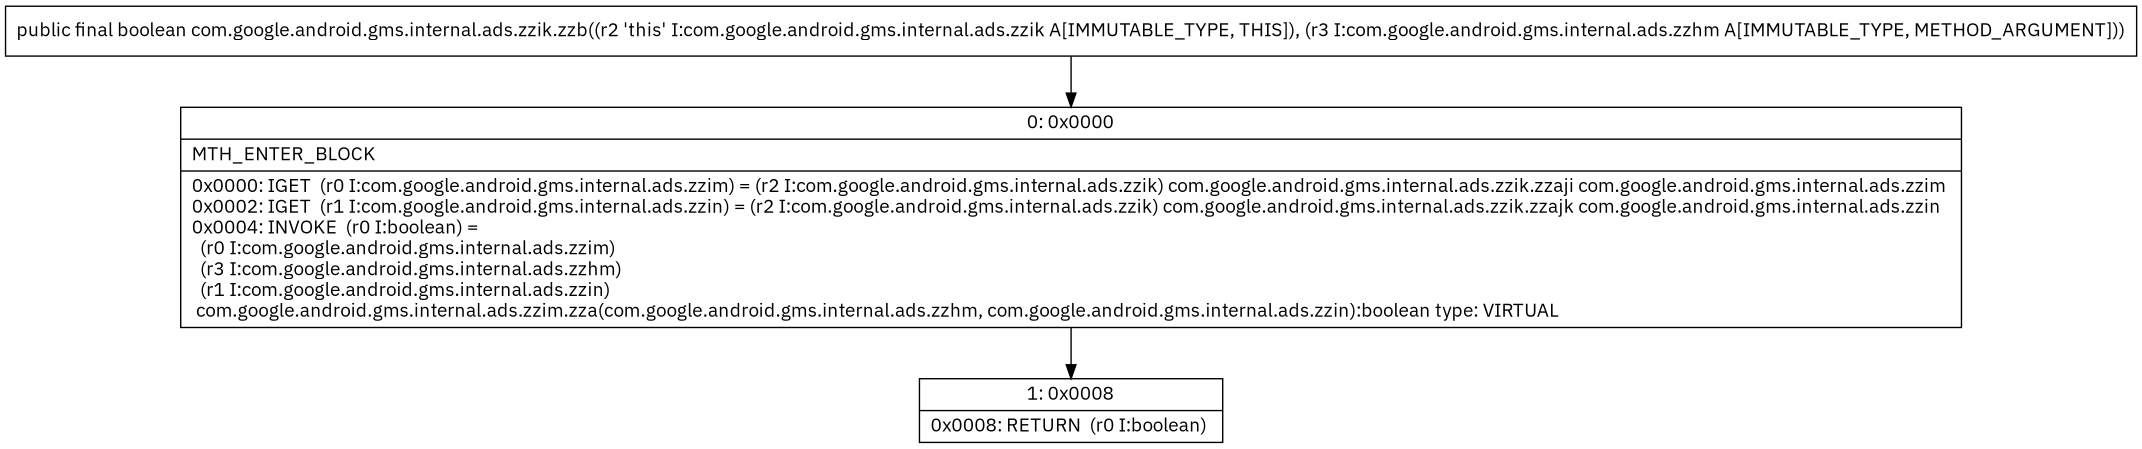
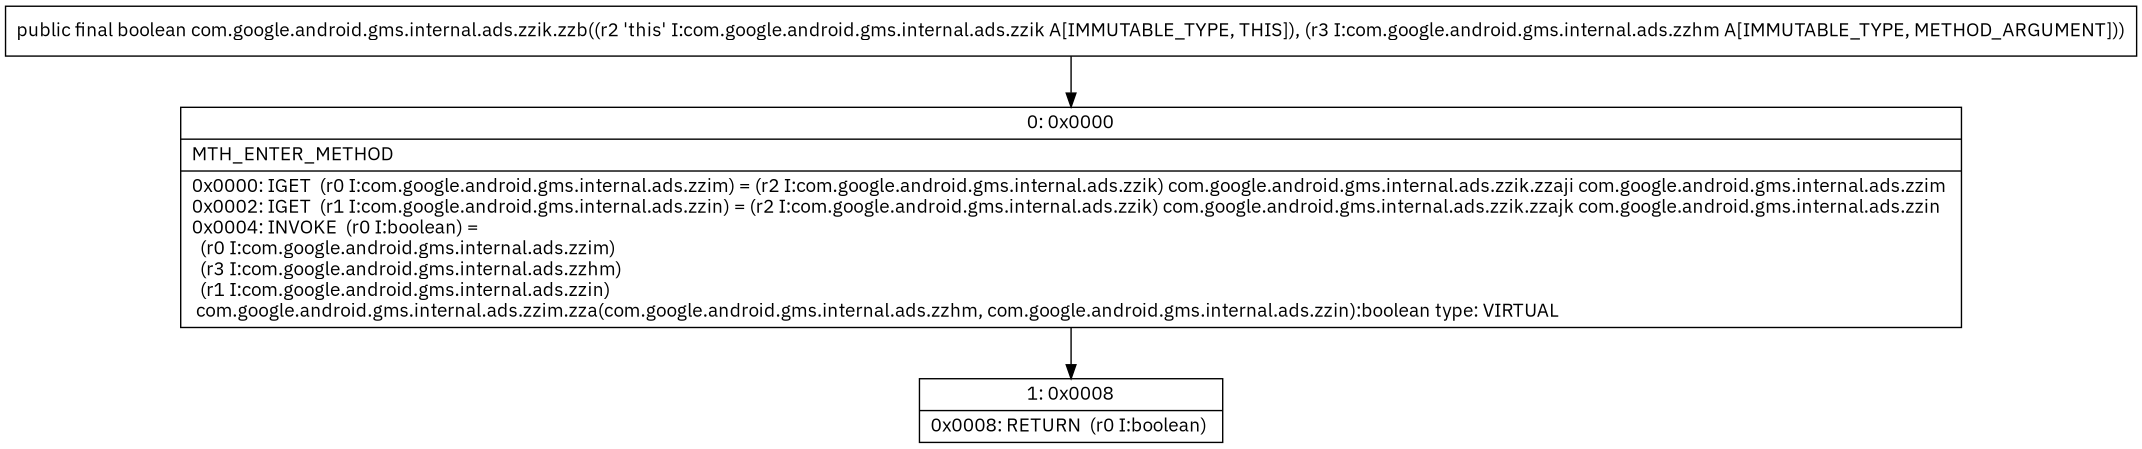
node "0: 0x0000": text "MTH_ENTER_BLOCK" -> "MTH_ENTER_METHOD"
